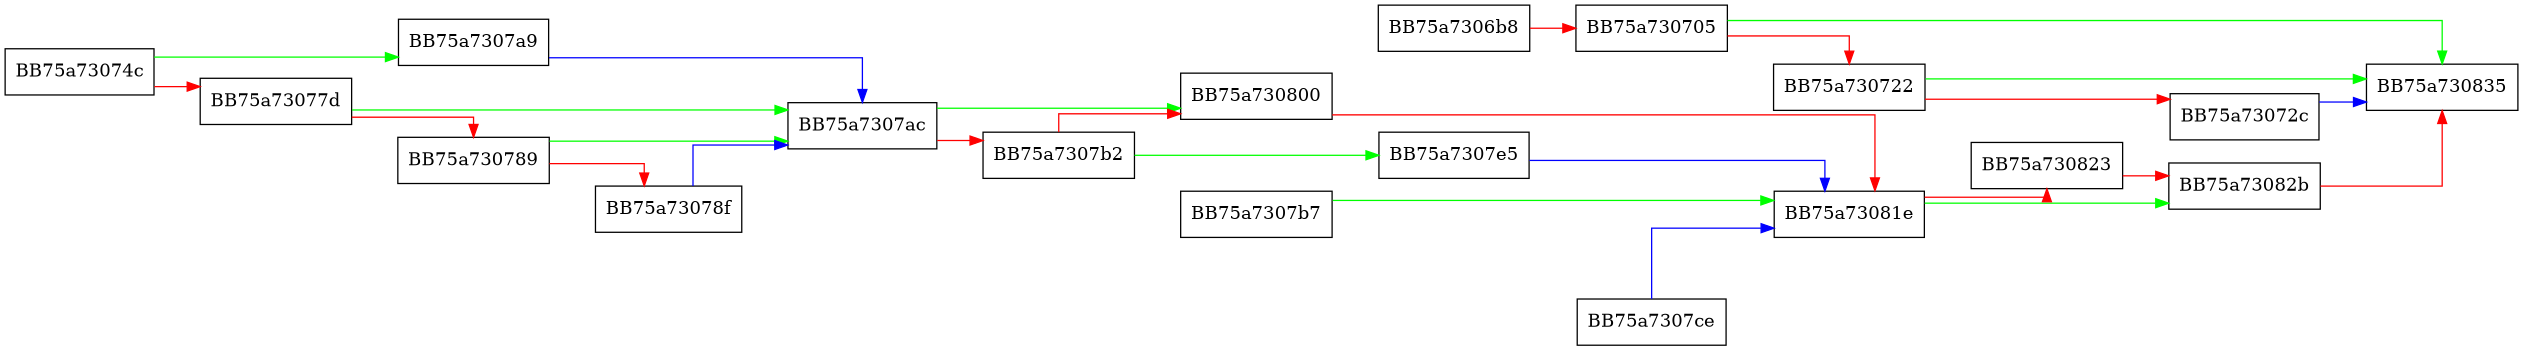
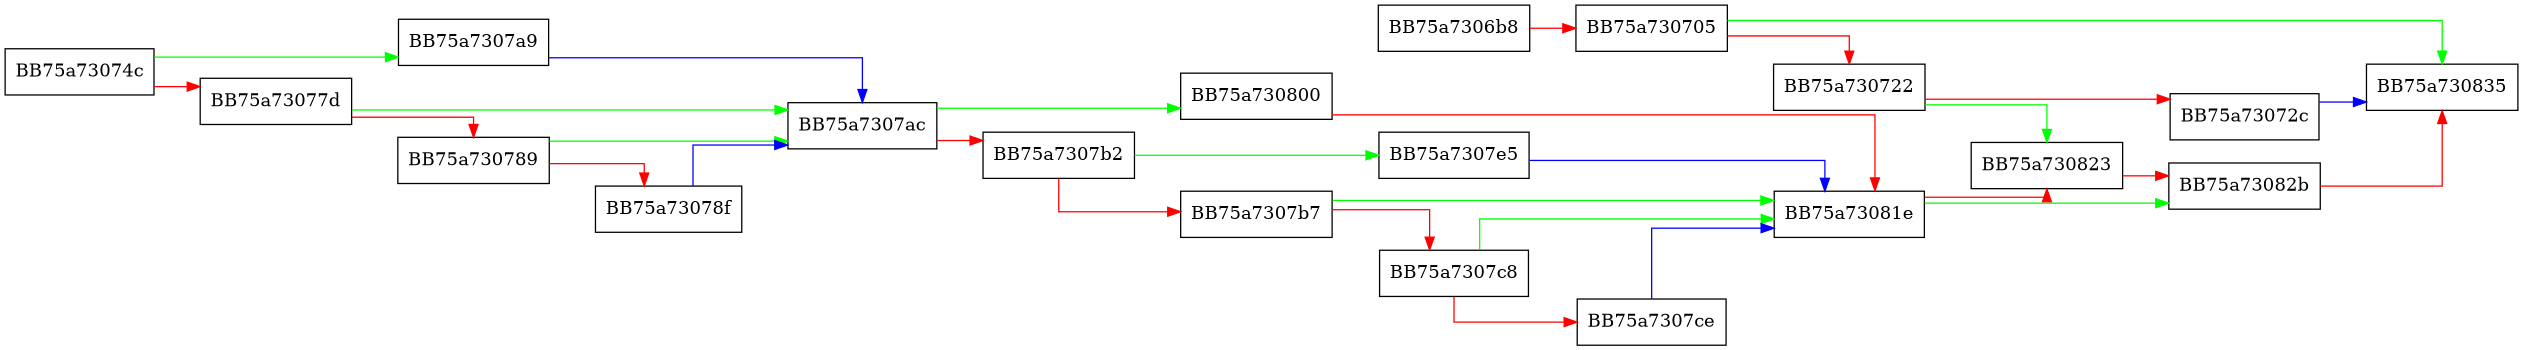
edge "BB75a730722" -> "BB75a730835": now "BB75a730722" -> "BB75a730823"
edge "BB75a7307b2" -> "BB75a730800": now "BB75a7307b2" -> "BB75a7307b7"
node "BB75a7307c8": added
